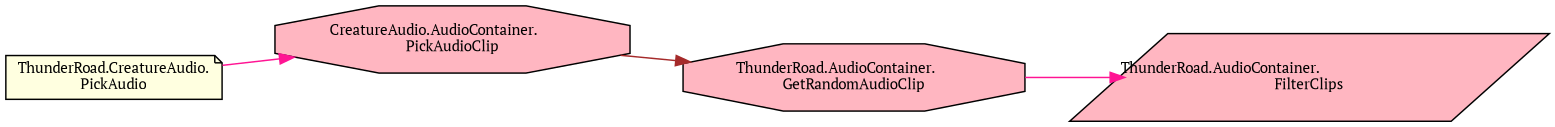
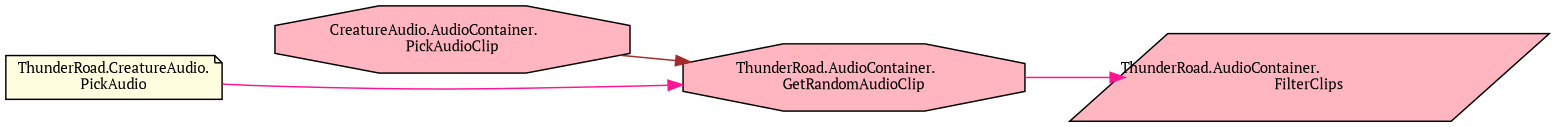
edge "ThunderRoad.CreatureAudio. PickAudio" -> "CreatureAudio.AudioContainer. PickAudioClip": now "ThunderRoad.CreatureAudio. PickAudio" -> "ThunderRoad.AudioContainer. GetRandomAudioClip"
